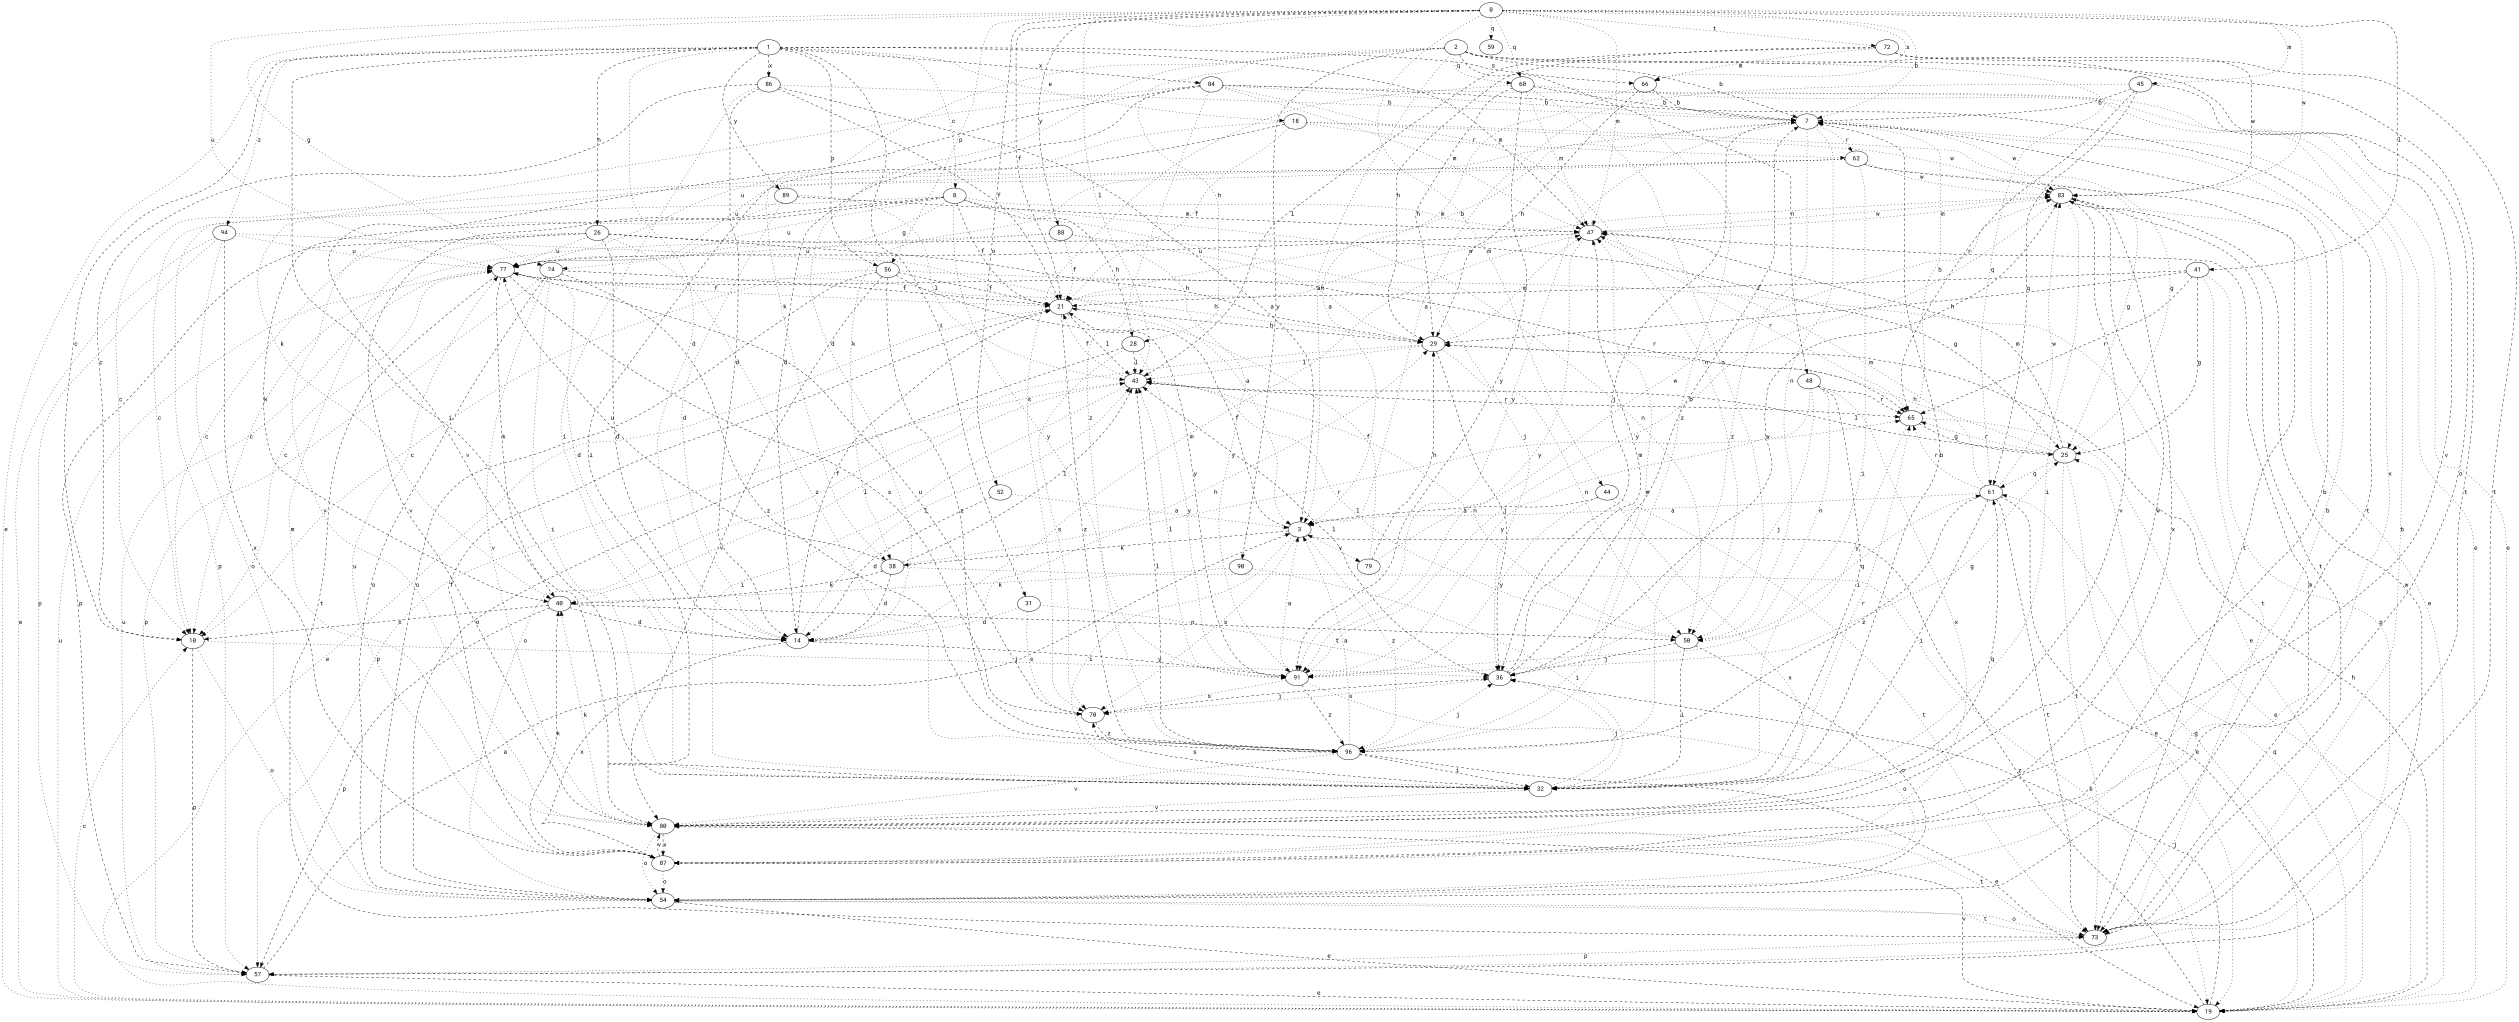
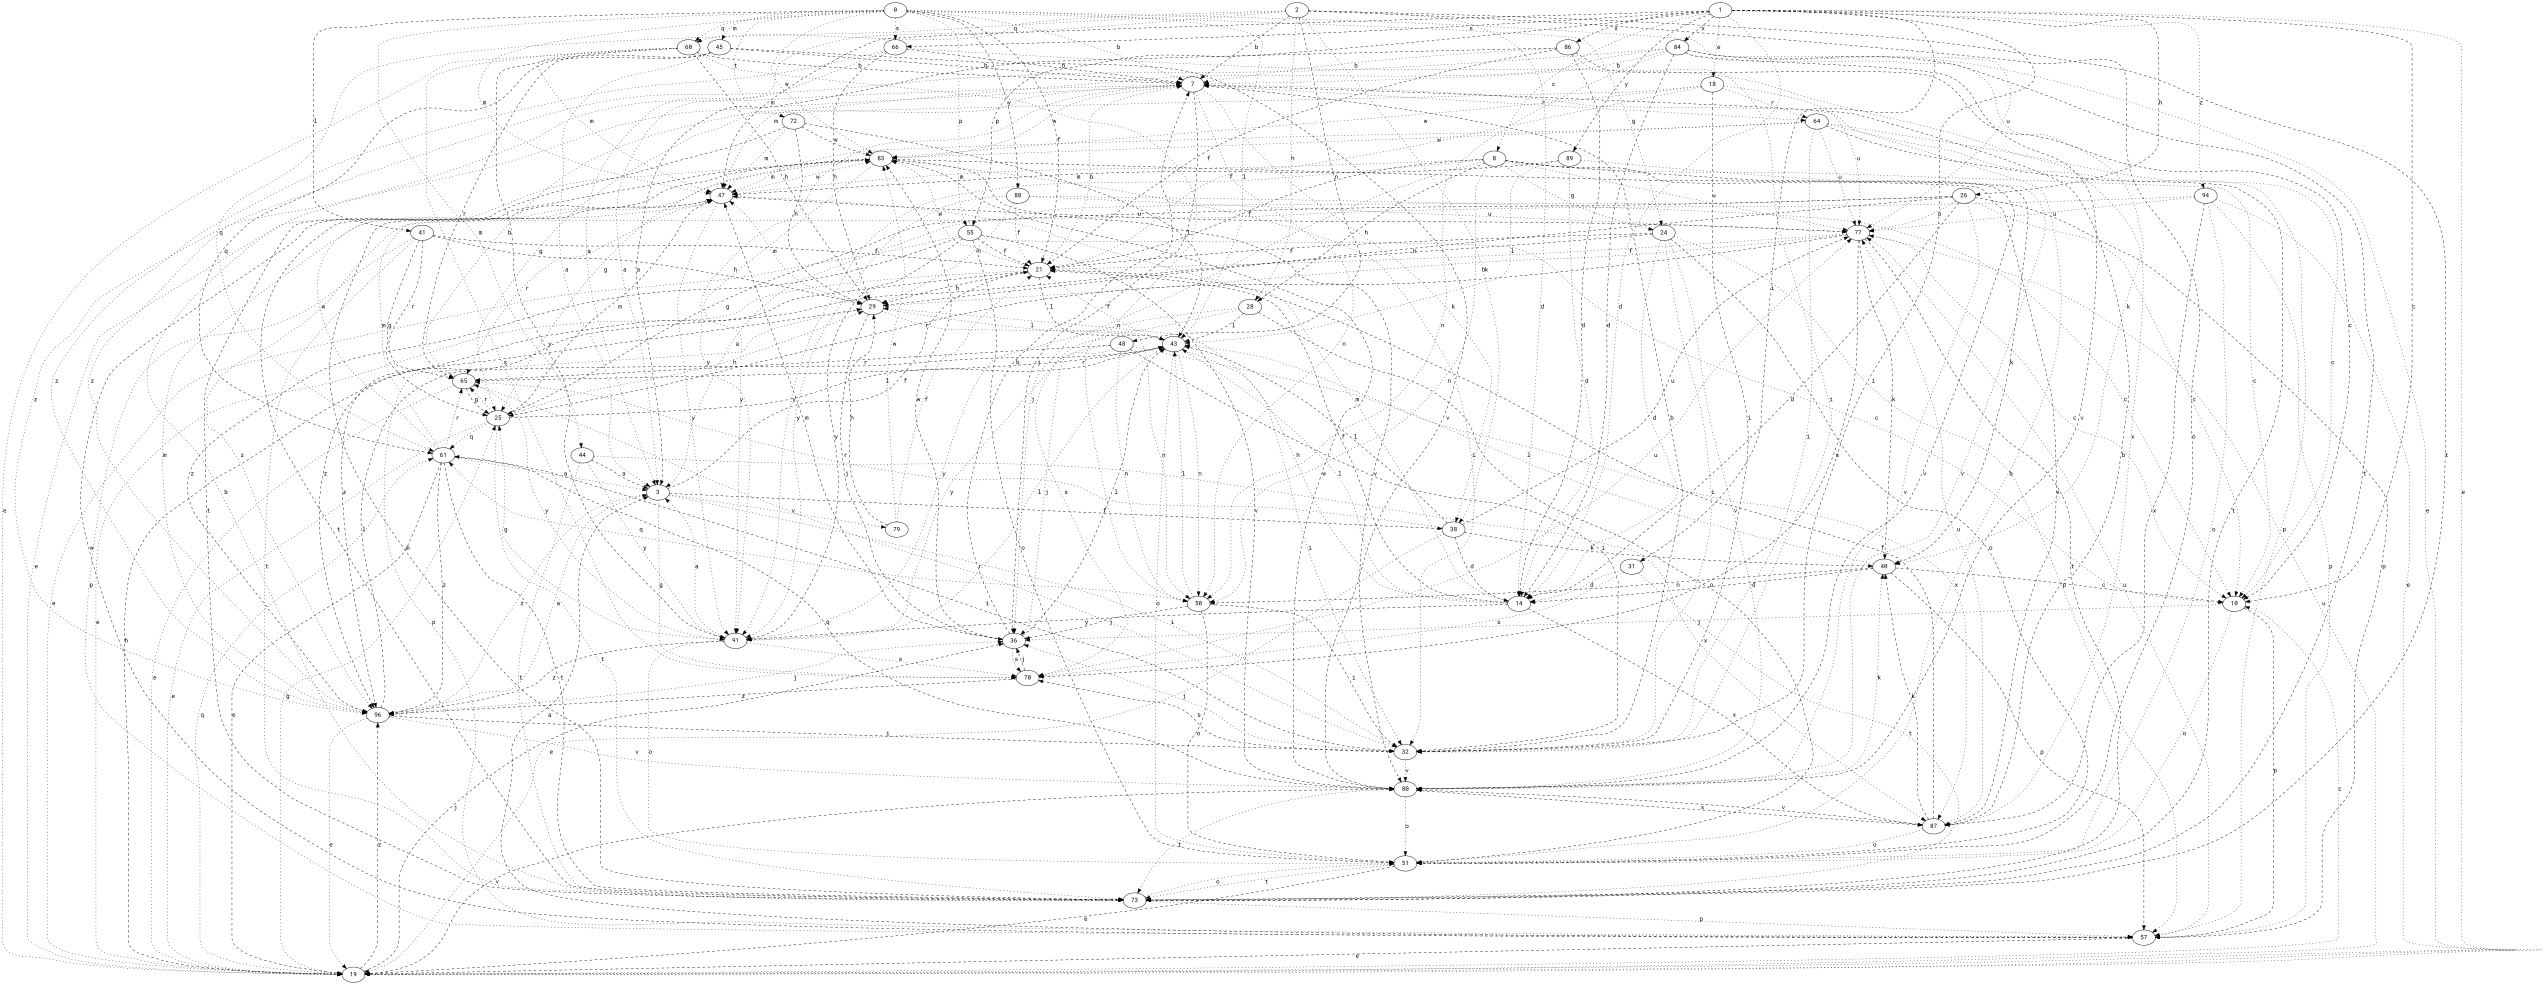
node "59": removed
edge "72" -> "66": now "72" -> "47"
node "62": label "62" -> "64"
node "56": label "56" -> "55"
edge "77" -> "65": now "77" -> "25"
edge "70" -> "77": style dashed -> dotted
node "52": removed
edge "26" -> "80": label "m" -> "v"
edge "3" -> "38": label "k" -> "f"
node "90": removed
edge "19" -> "3": now "19" -> "96"
edge "3" -> "70": label "s" -> "g"
edge "31" -> "36": now "31" -> "73"
edge "96" -> "19": style dashed -> dotted
node "54": label "54" -> "51"
